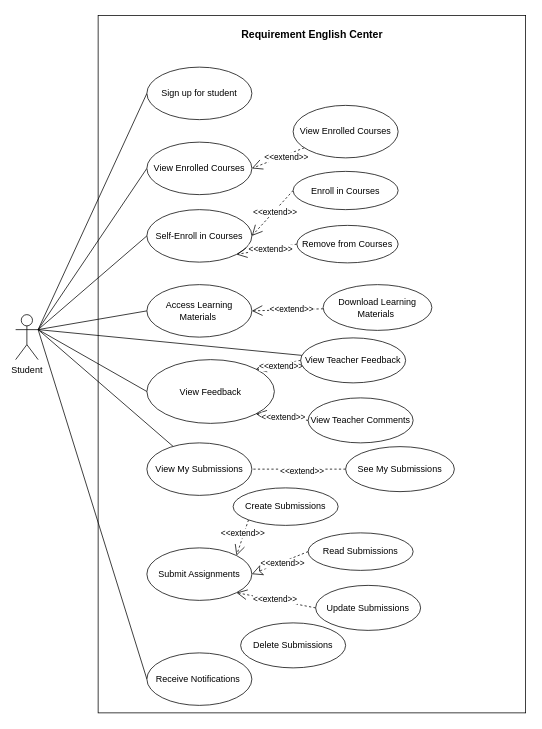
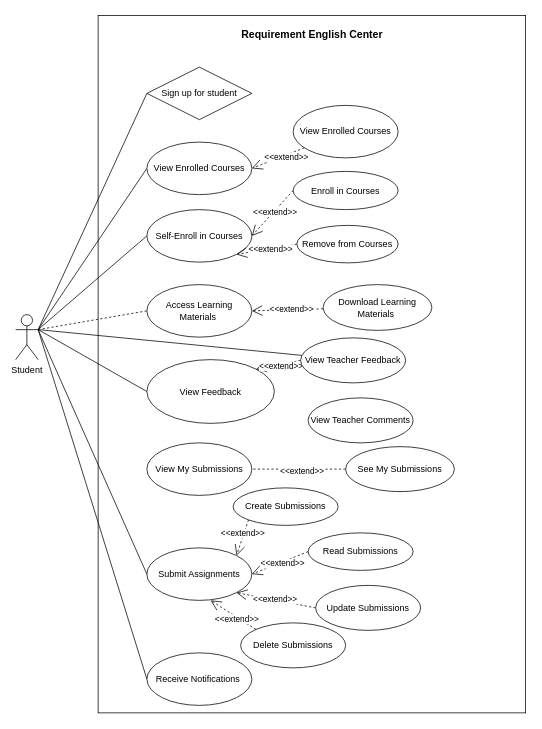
node "Sign up for student": shape ellipse -> diamond
edge "Access Learning Materials" -- "Student": style solid -> dashed
edge "Student" -- "View My Submissions": now "Student" -- "Submit Assignments"
edge "View Teacher Comments" -> "View Feedback": removed, label "<<extend>>"
edge "Read Submissions" -> "Submit Assignments": arrowhead classic -> open
edge "Delete Submissions" -> "Submit Assignments": added, label "<<extend>>"
